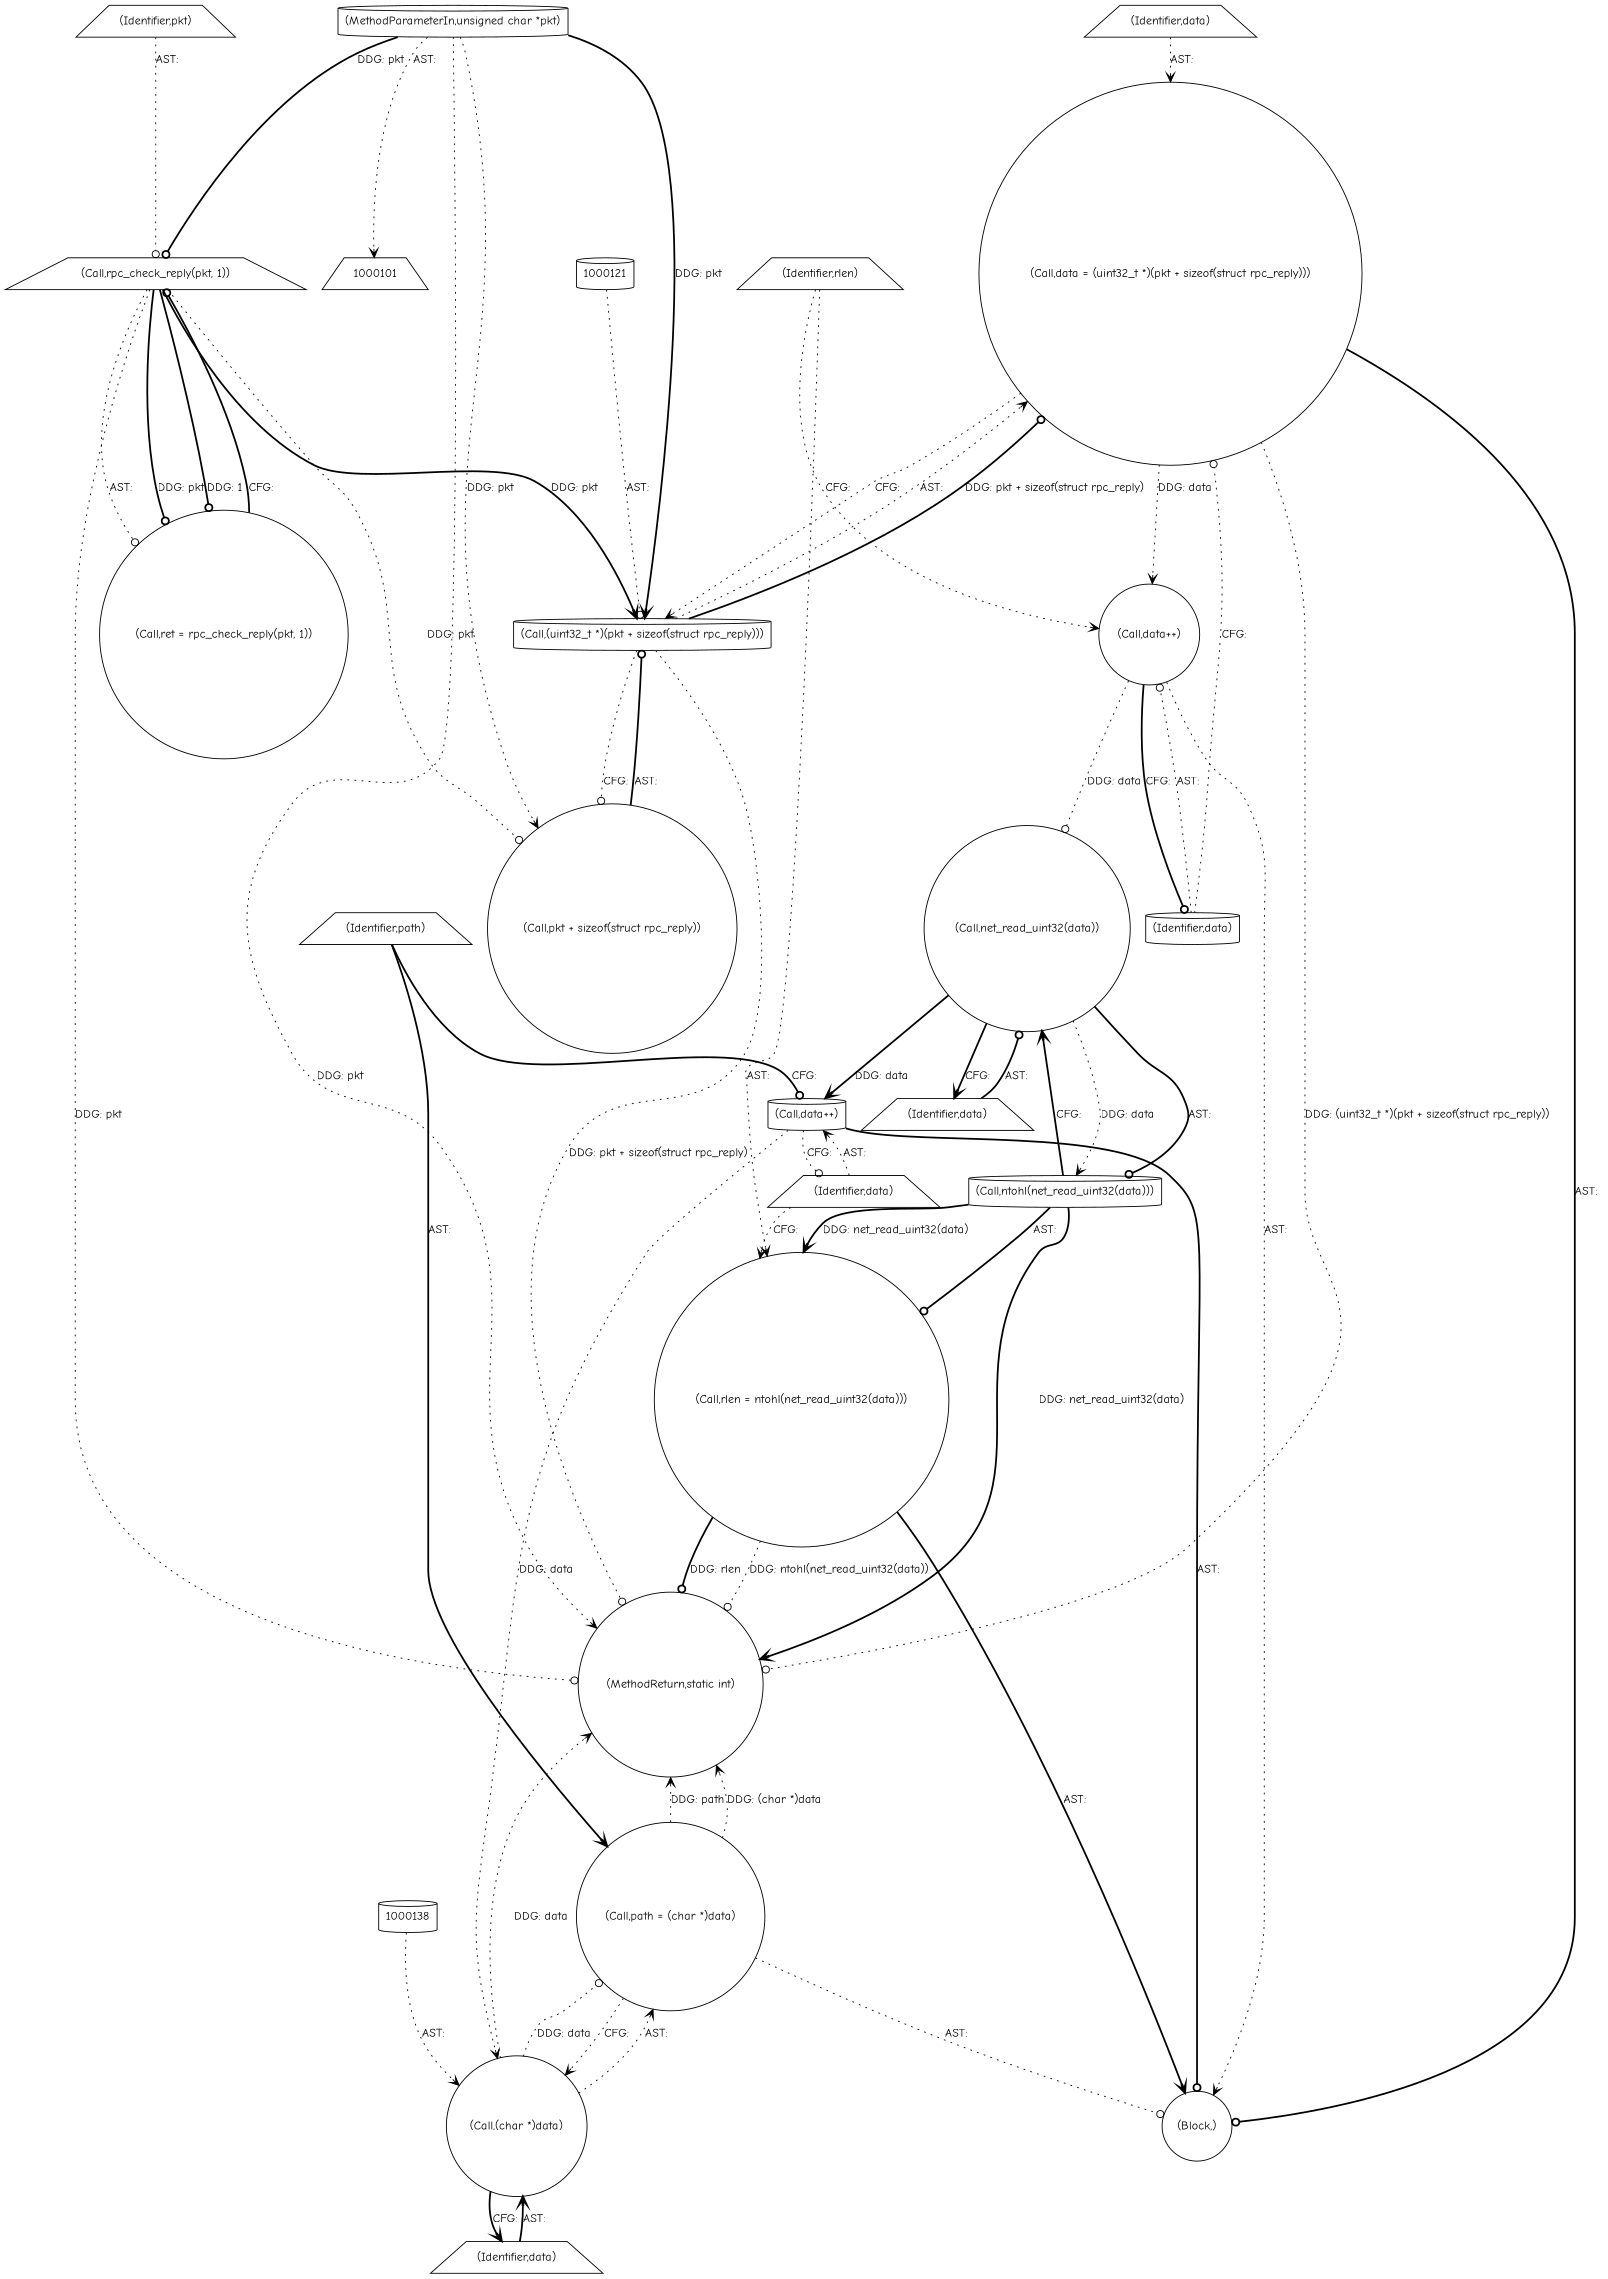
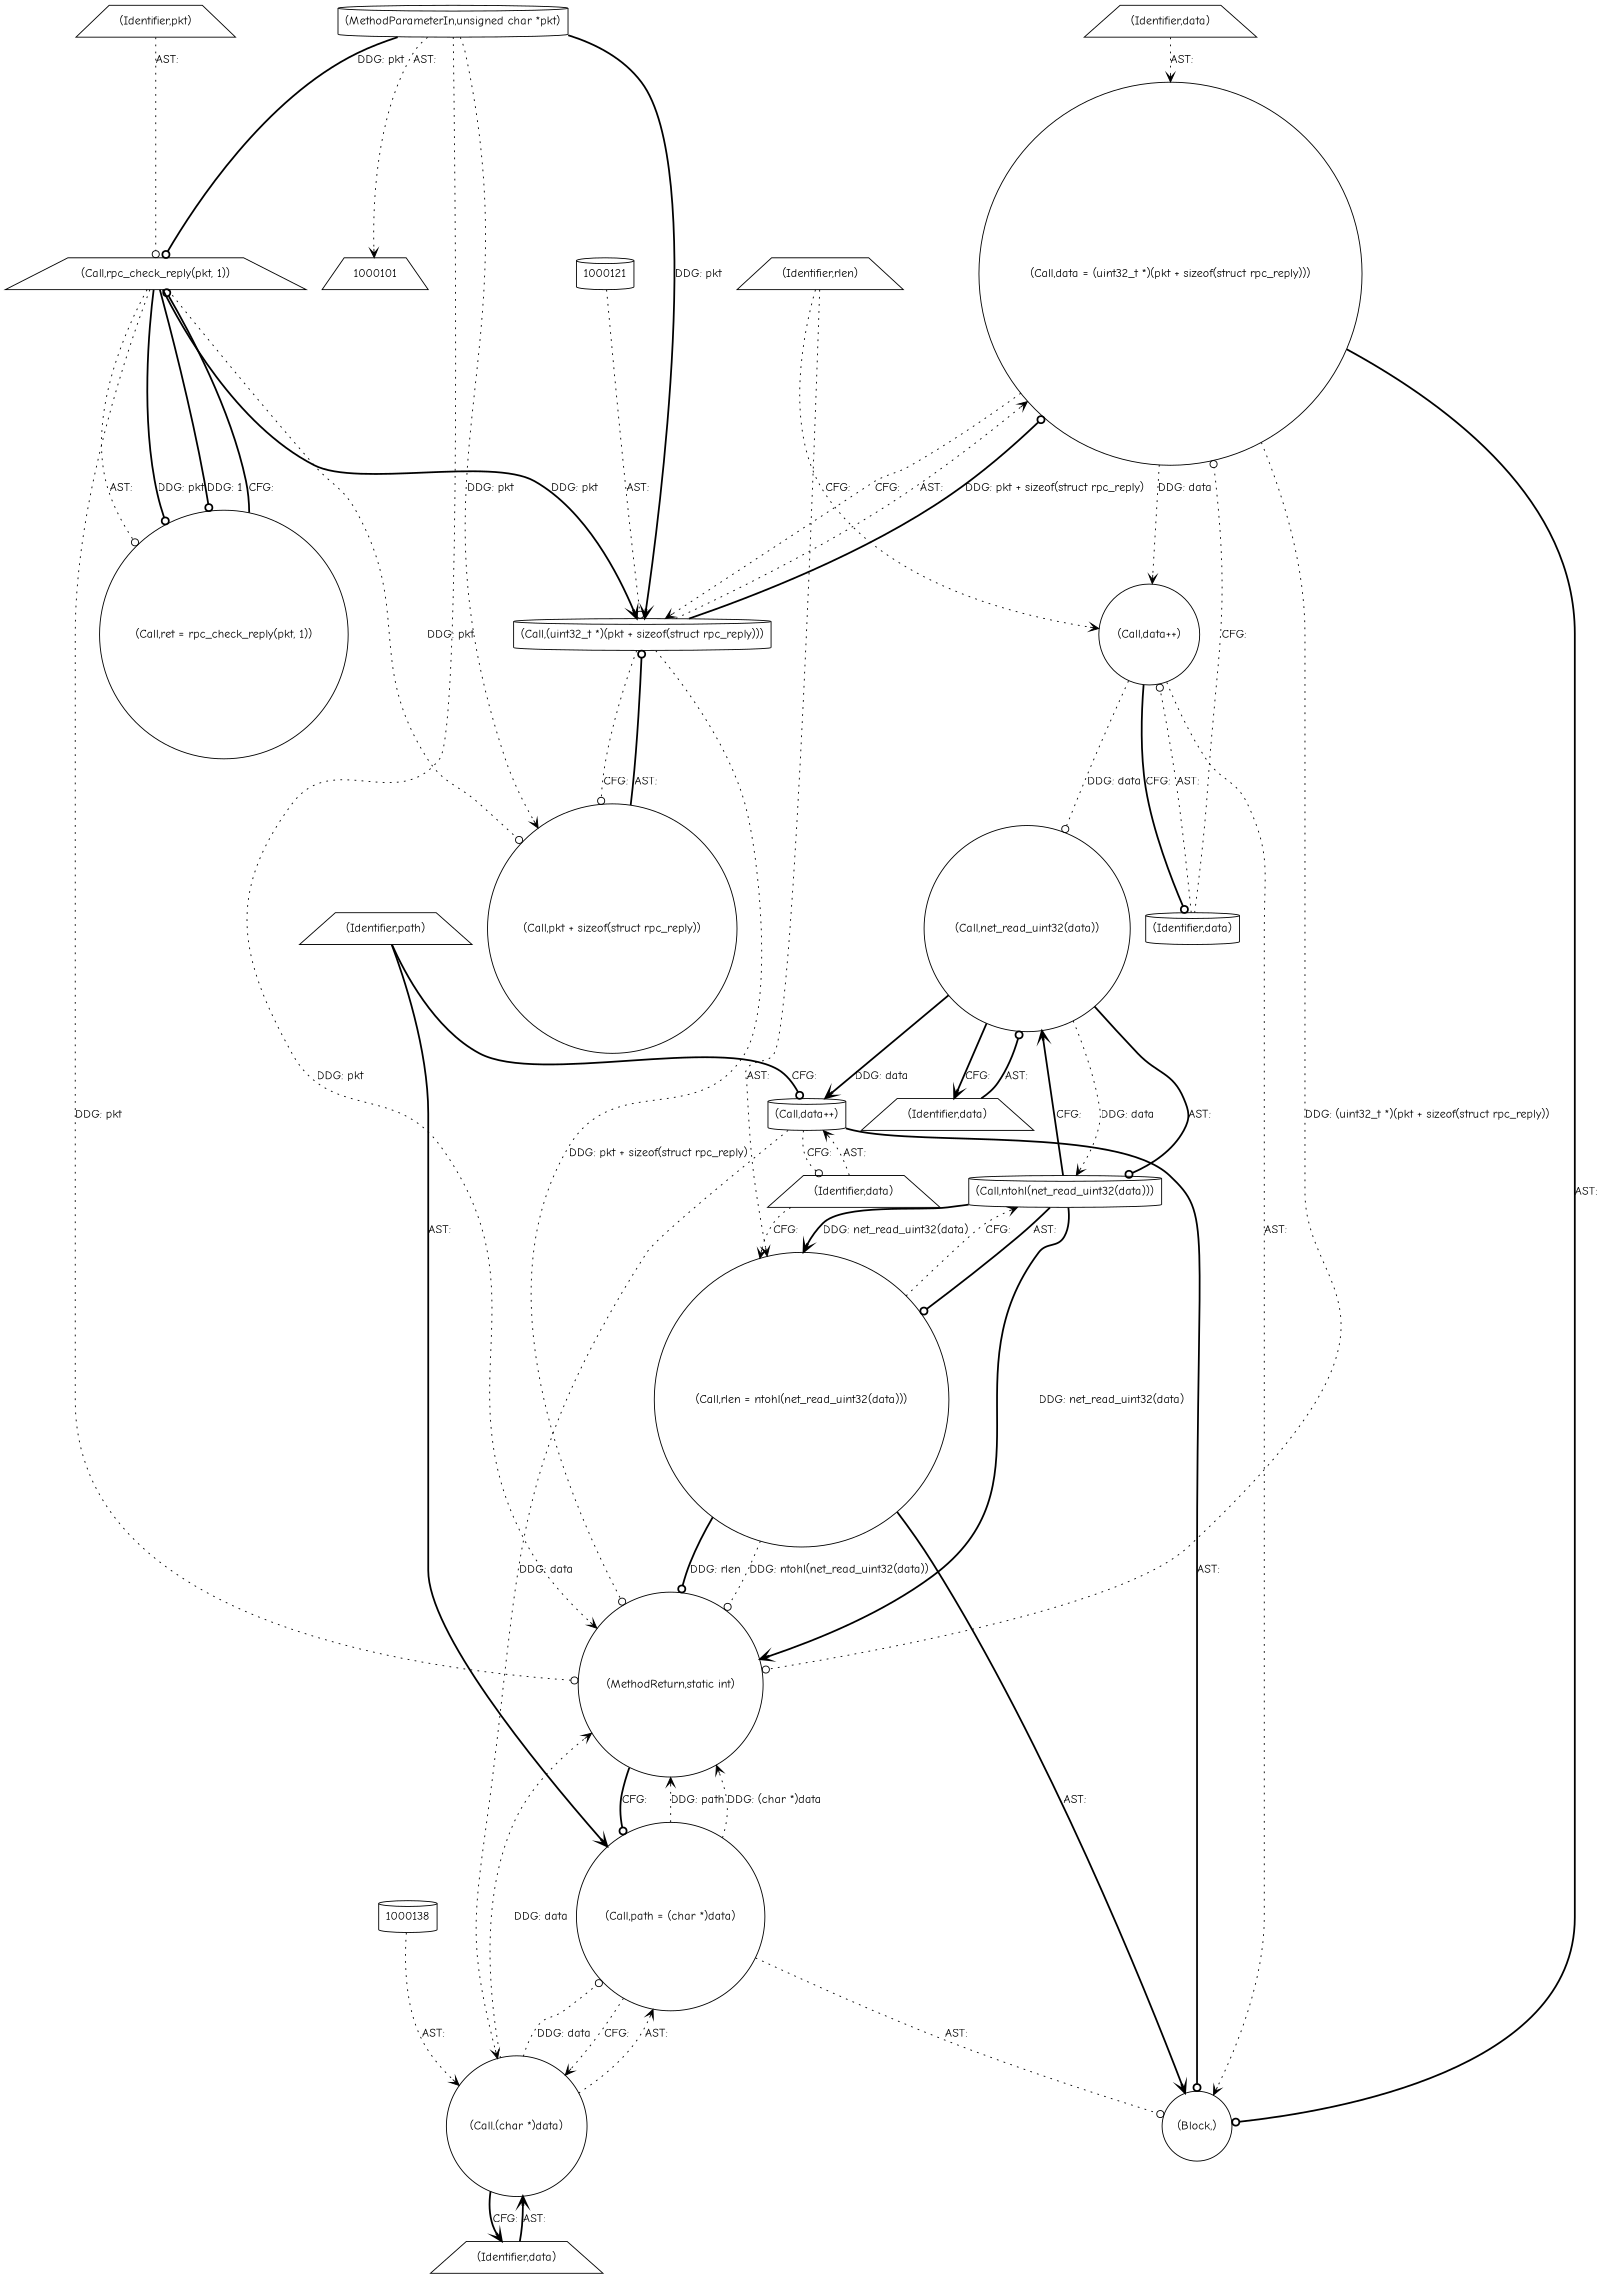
edge "(Call,rlen = ntohl(net_read_uint32(data)))" -> "(Call,ntohl(net_read_uint32(data)))": added, label "CFG:"
edge "(MethodReturn,static int)" -> "(Call,path = (char *)data)": added, label "CFG:"
